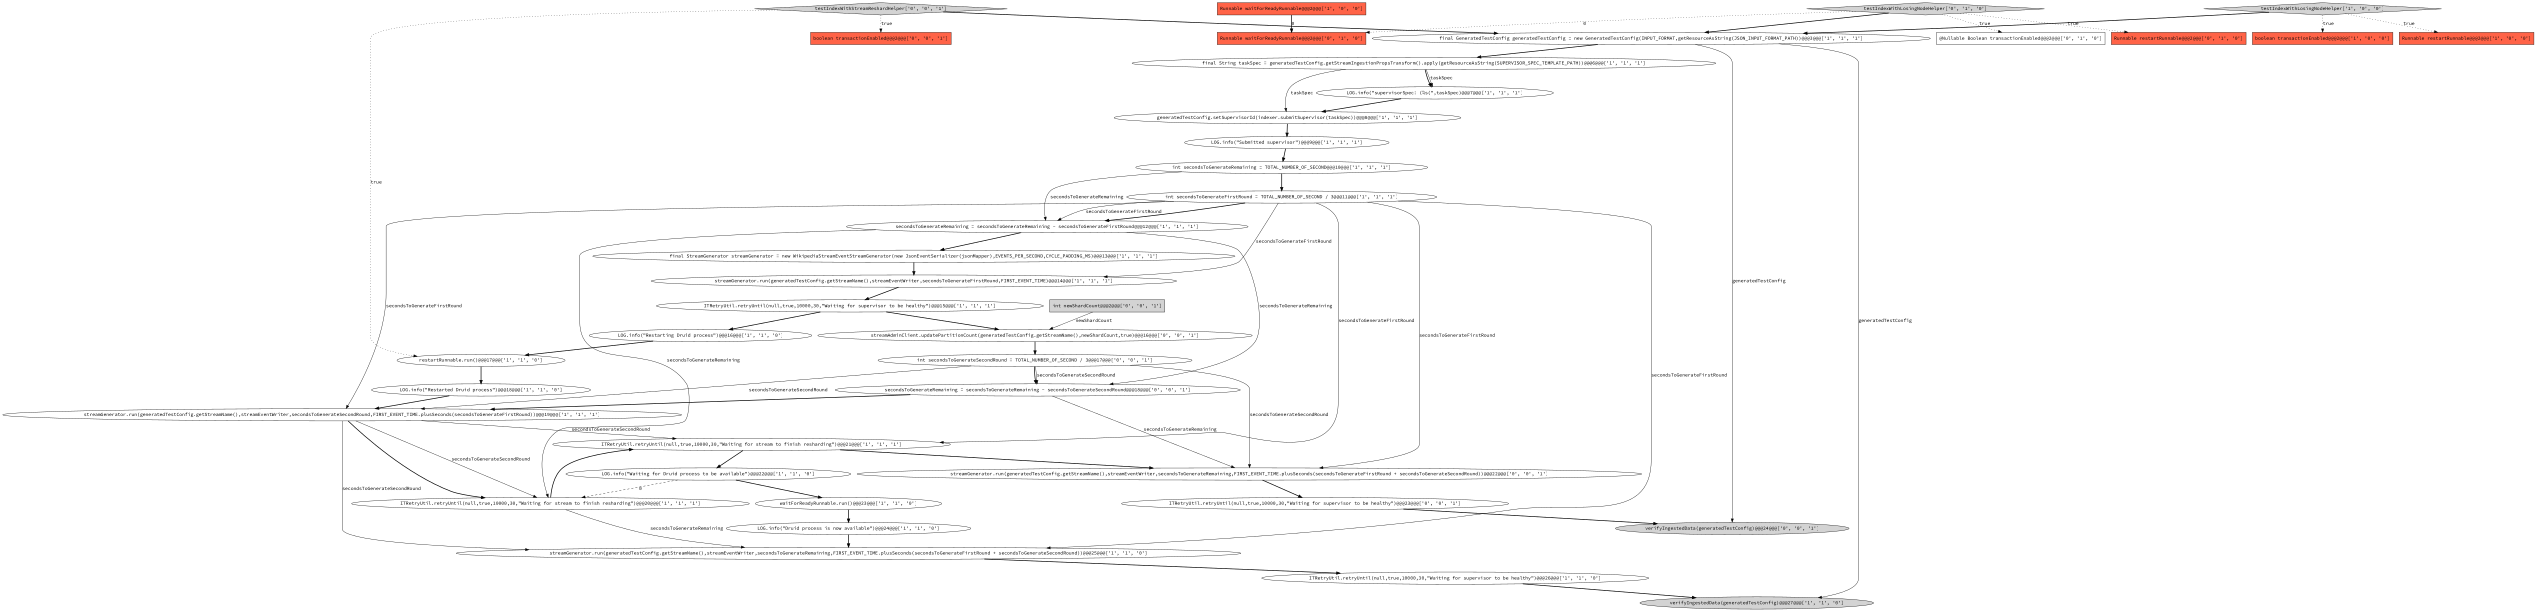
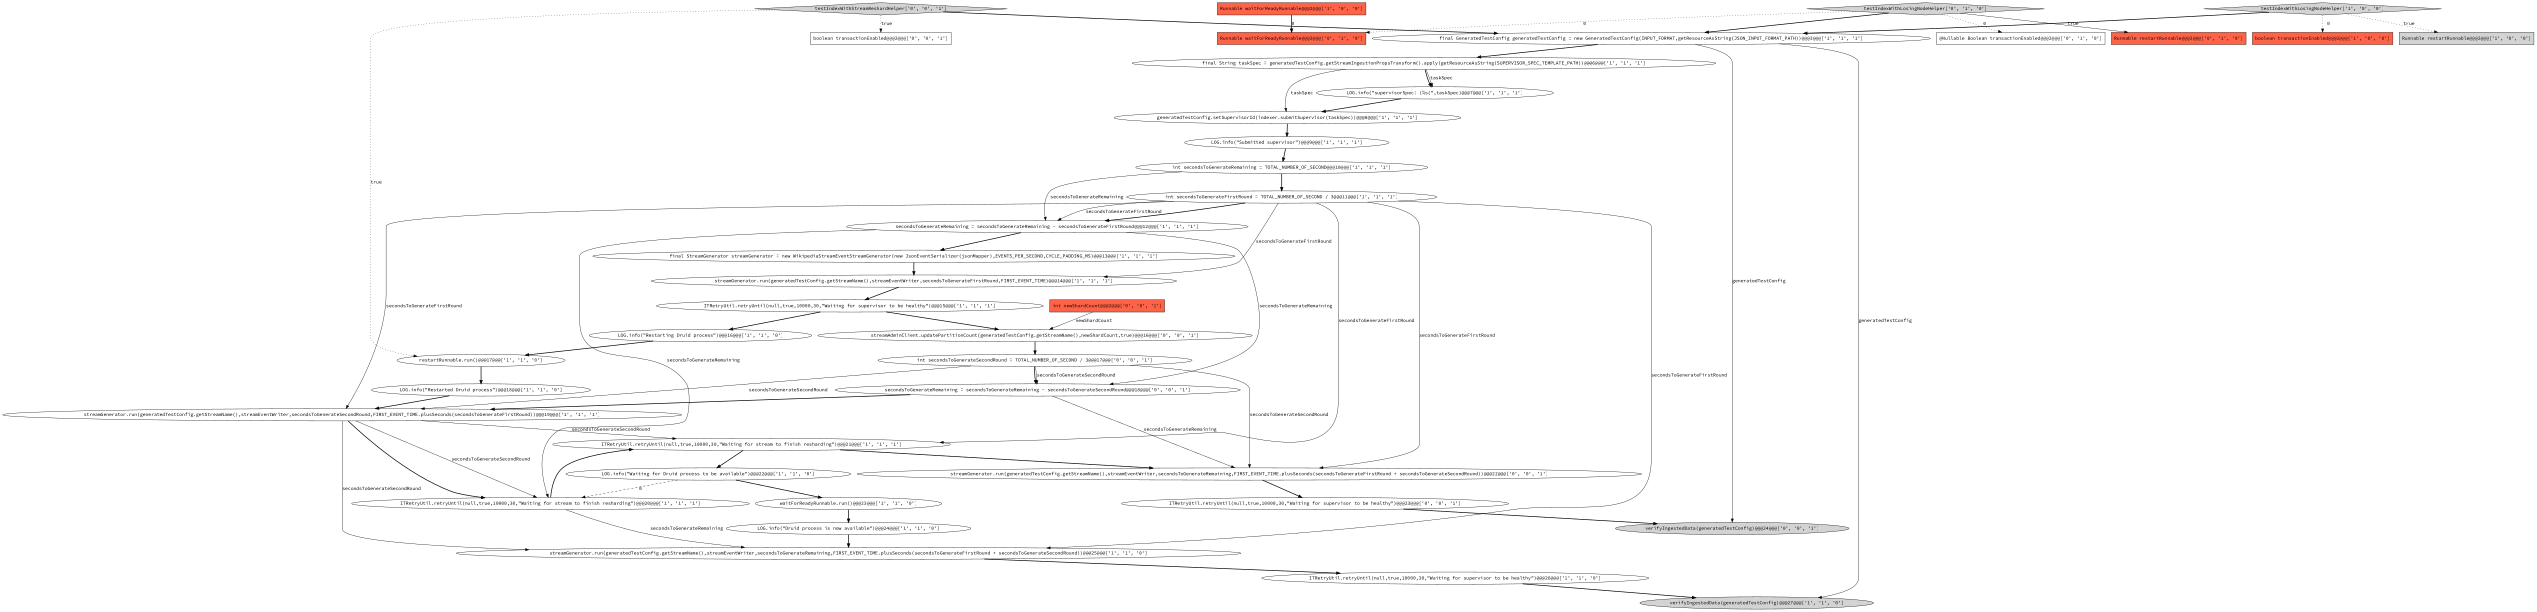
edge "testIndexWithLosingNodeHelper['0', '1', '0']" -> "Runnable restartRunnable@@@2@@@['0', '1', '0']": style dotted -> solid
edge "testIndexWithLosingNodeHelper['0', '1', '0']" -> "@Nullable Boolean transactionEnabled@@@2@@@['0', '1', '0']": label "true" -> "0"
edge "testIndexWithLosingNodeHelper['1', '0', '0']" -> "boolean transactionEnabled@@@2@@@['1', '0', '0']": label "true" -> "0"
node "boolean transactionEnabled@@@2@@@['0', '0', '1']": fillcolor tomato -> white
node "Runnable restartRunnable@@@2@@@['1', '0', '0']": fillcolor tomato -> lightgray
node "int newShardCount@@@2@@@['0', '0', '1']": fillcolor lightgray -> tomato
